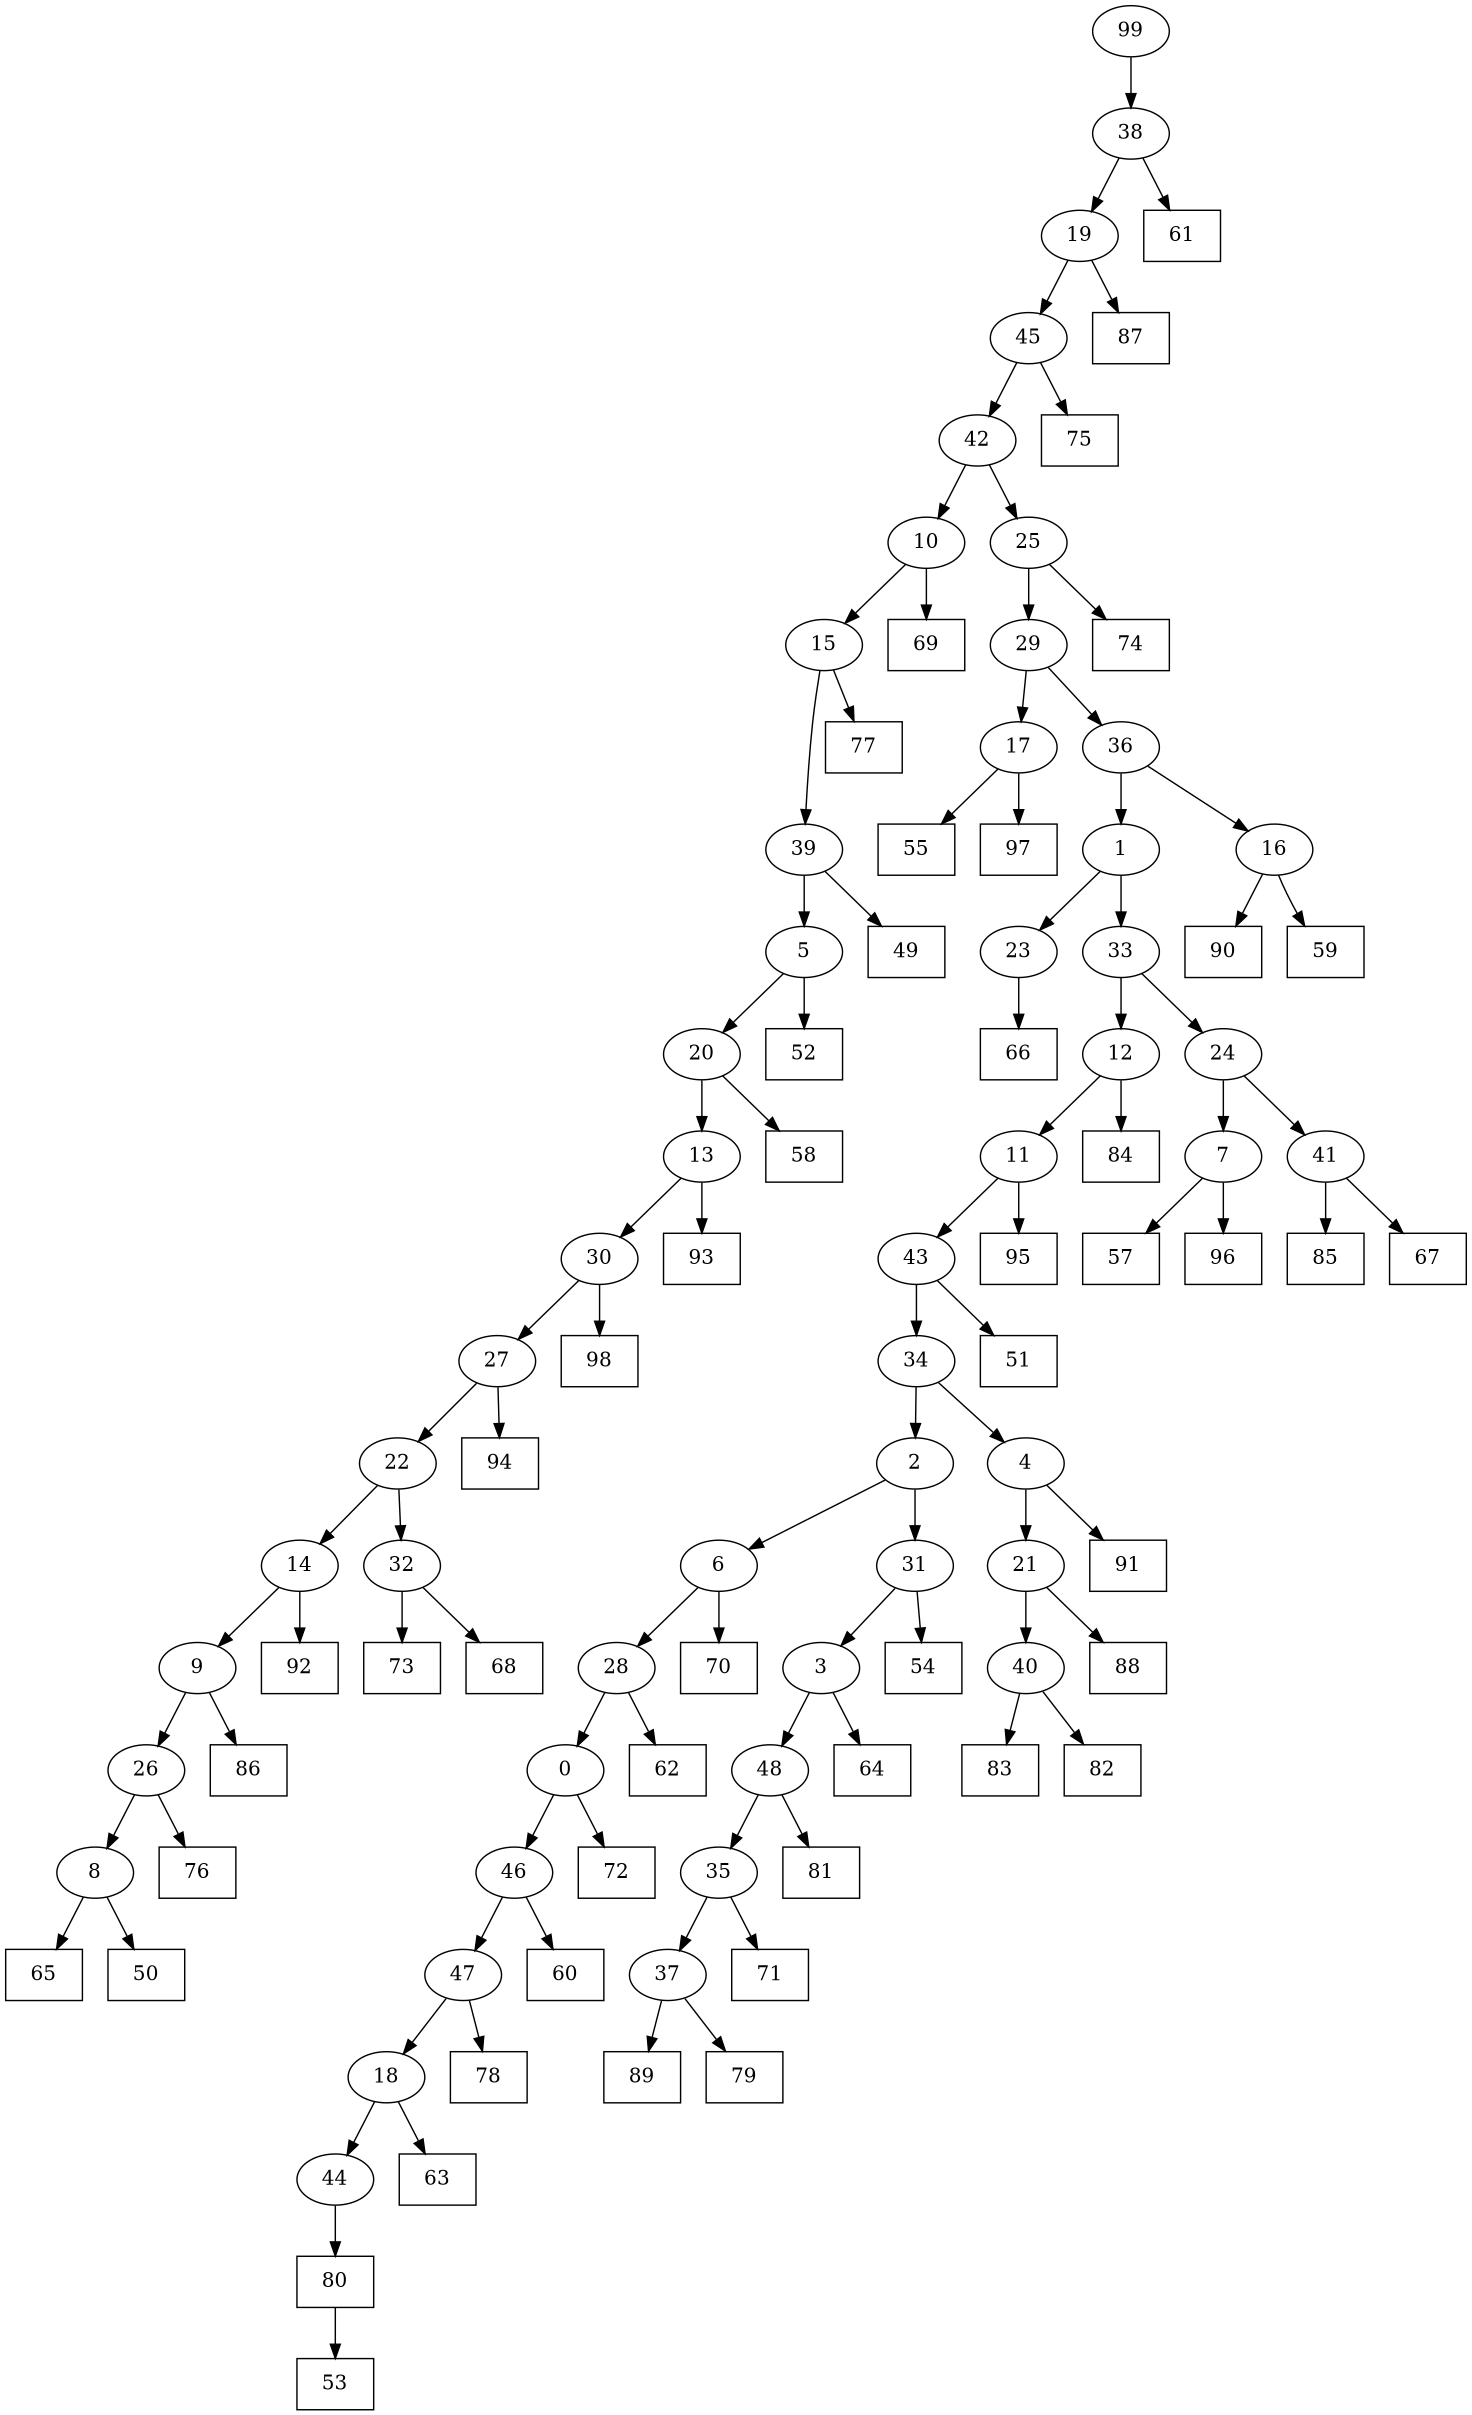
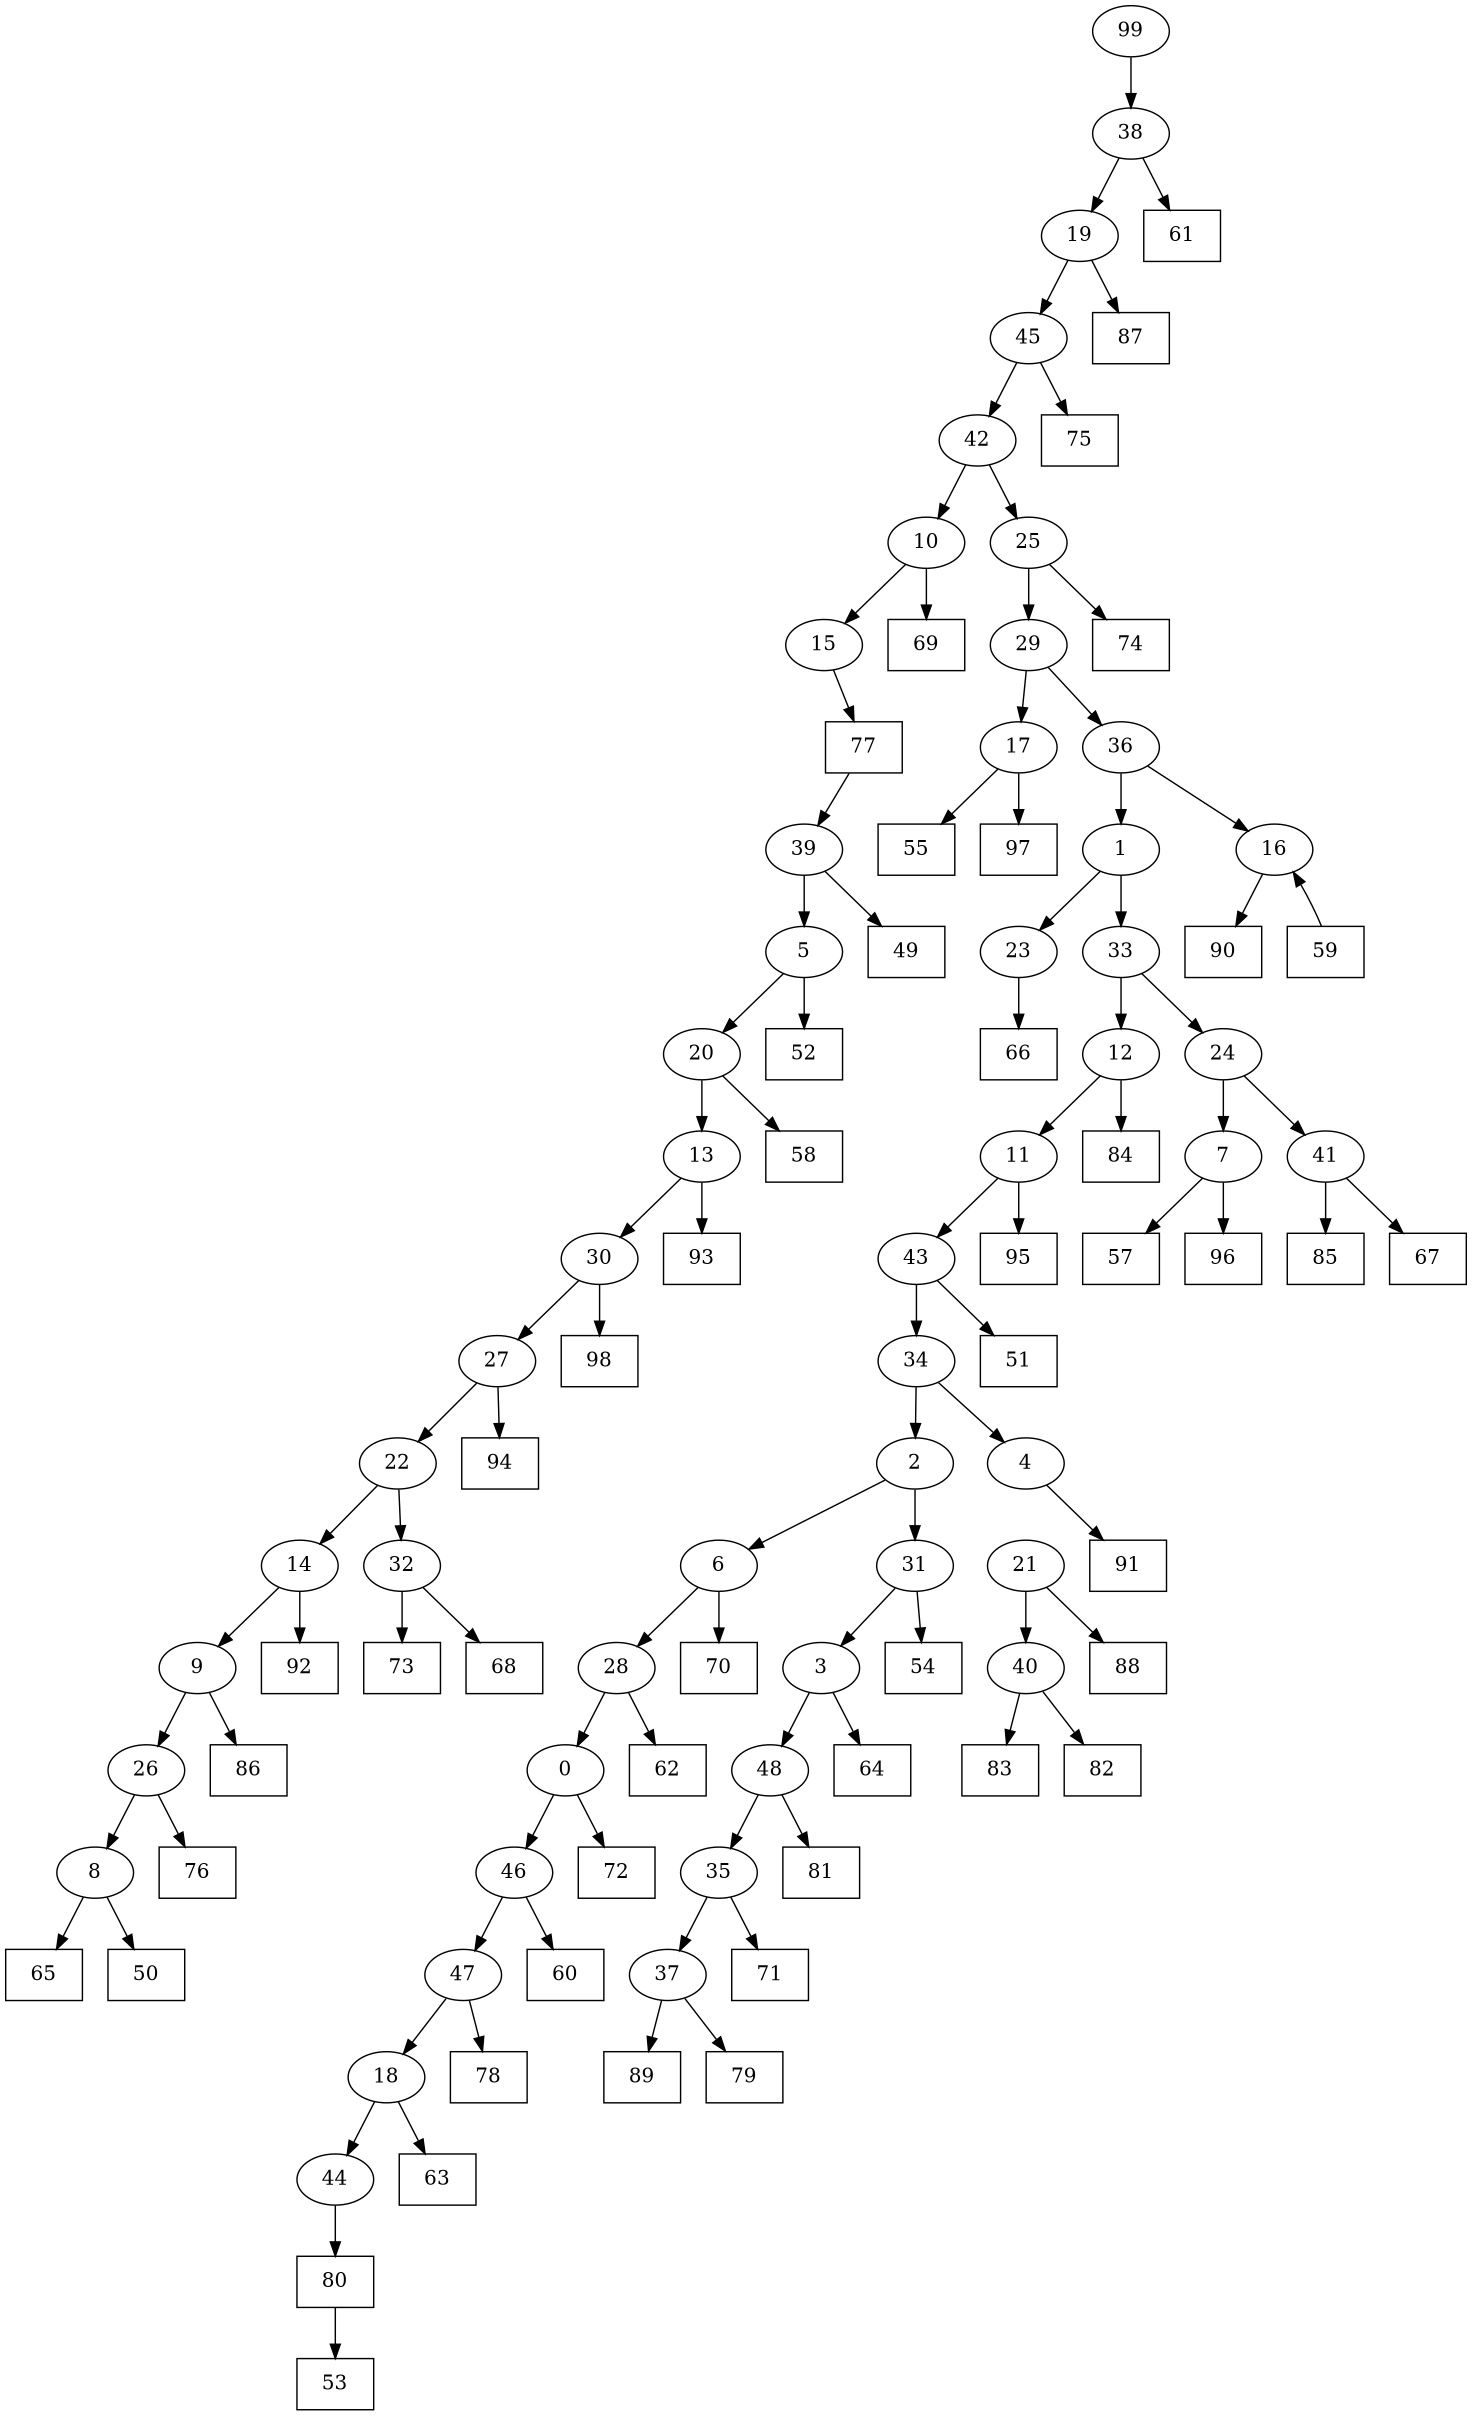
edge "15" -> "39": now "77" -> "39"
edge "16" -> "59": reversed
edge "4" -> "21": removed
